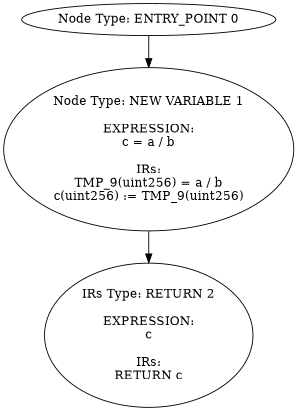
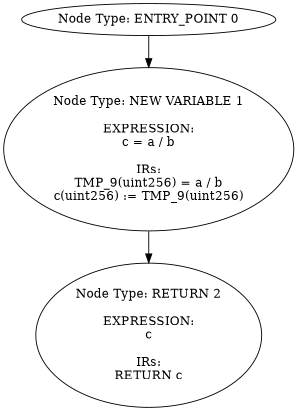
node "IRs Type: RETURN 2 EXPRESSION: c IRs: RETURN c": label "IRs Type: RETURN 2 EXPRESSION: c IRs: RETURN c" -> "Node Type: RETURN 2 EXPRESSION: c IRs: RETURN c"
